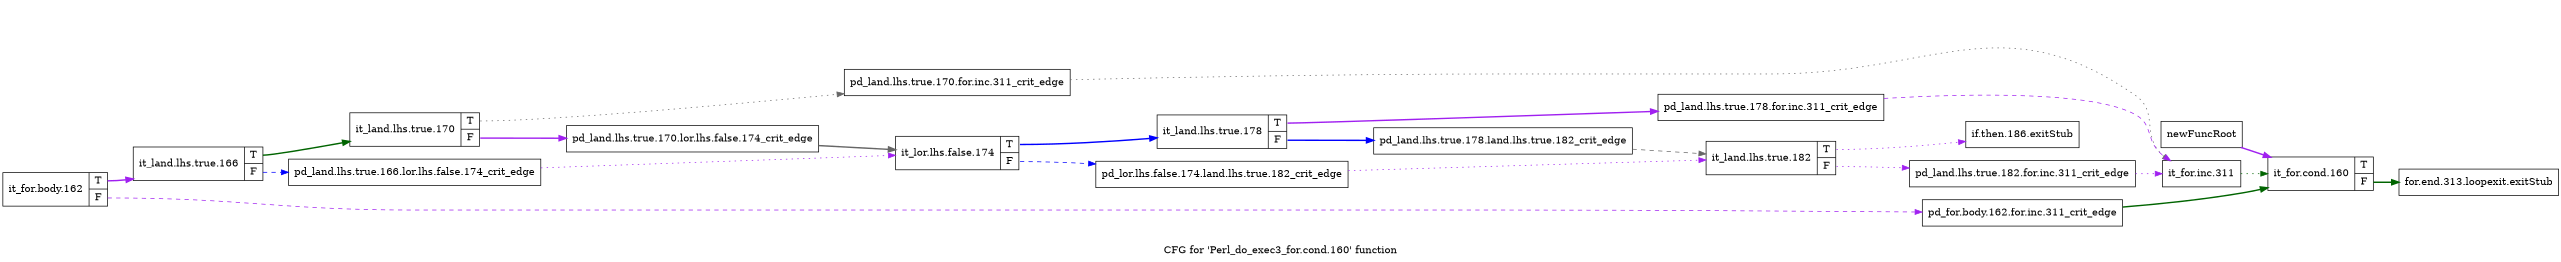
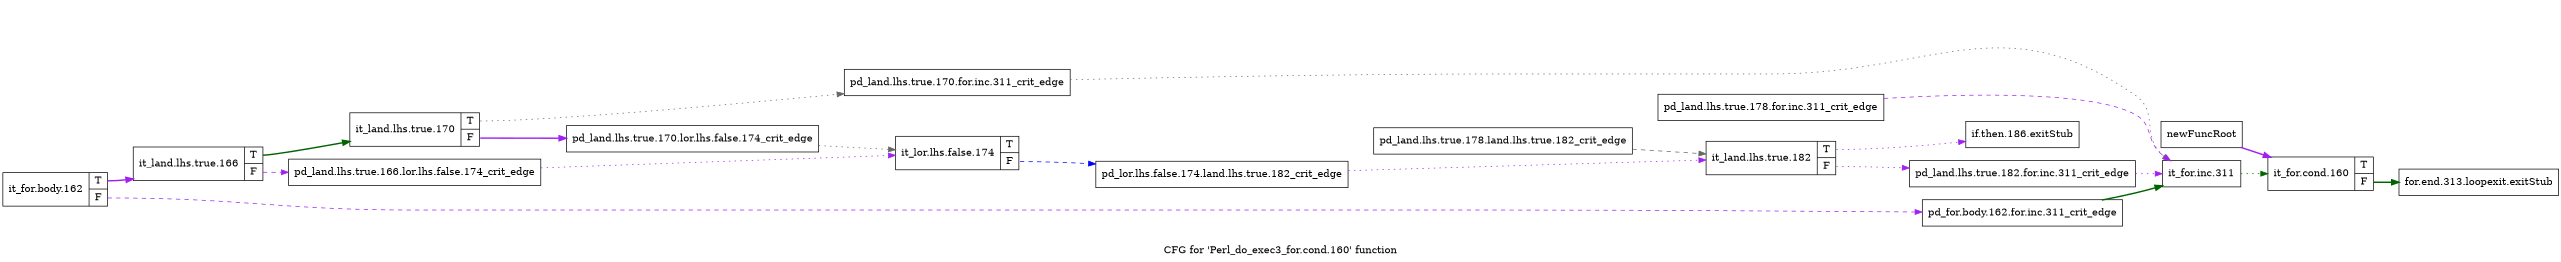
node "it_land.lhs.true.178": removed
edge "pd_land.lhs.true.170.lor.lhs.false.174_crit_edge" -> "it_lor.lhs.false.174": style bold -> dotted
edge "it_land.lhs.true.166" -> "pd_land.lhs.true.166.lor.lhs.false.174_crit_edge": color blue -> purple
edge "pd_for.body.162.for.inc.311_crit_edge" -> "it_for.cond.160": now "pd_for.body.162.for.inc.311_crit_edge" -> "it_for.inc.311"
